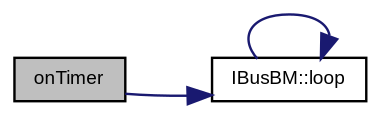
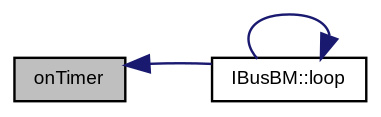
edge "onTimer" -> "IBusBM::loop": reversed
